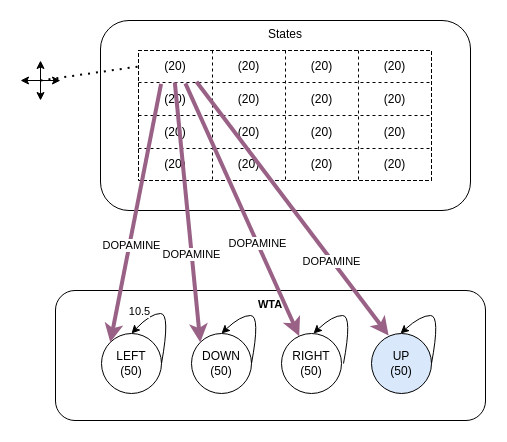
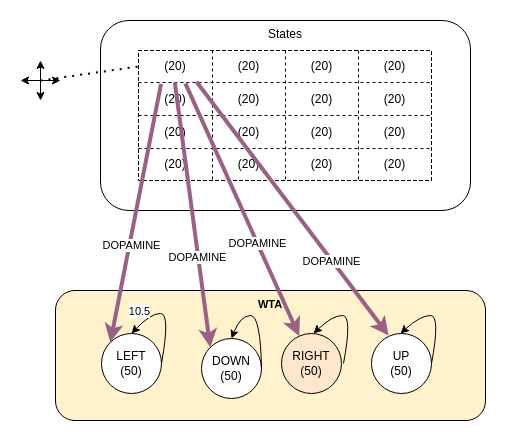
node "WTA": fillcolor #ffffff -> #fff2cc
node "DOWN (50)": moved (222, 364) -> (232, 369)
node "RIGHT (50)": fillcolor #ffffff -> #ffe6cc
node "UP (50)": fillcolor #dae8fc -> #ffffff
